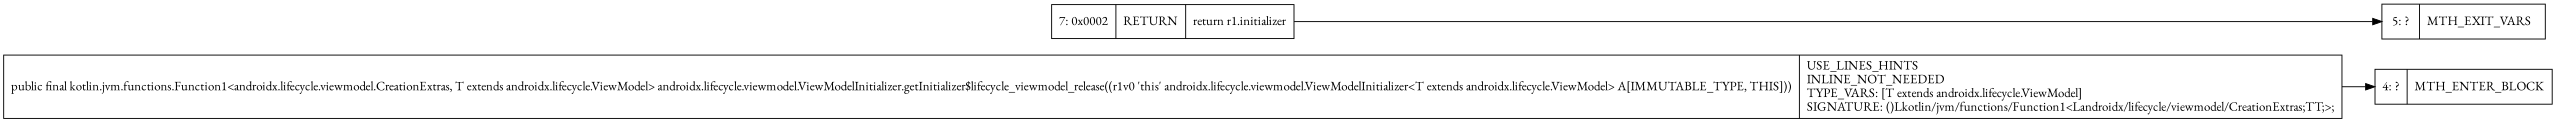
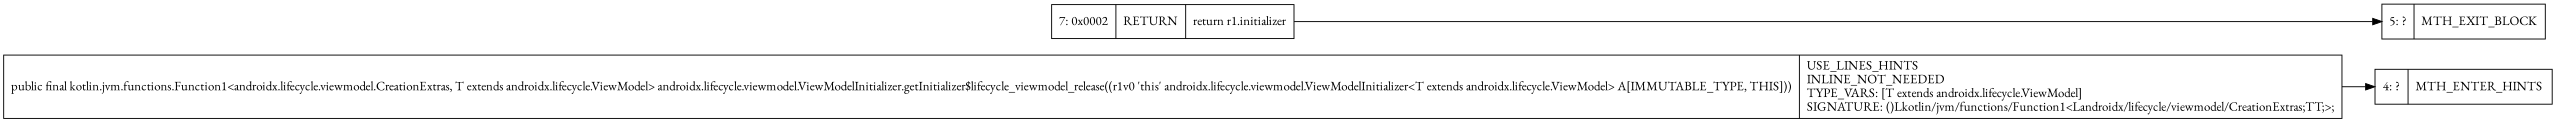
node "5: ?": text "MTH_EXIT_VARS" -> "MTH_EXIT_BLOCK"
node "4: ?": text "MTH_ENTER_BLOCK" -> "MTH_ENTER_HINTS"
